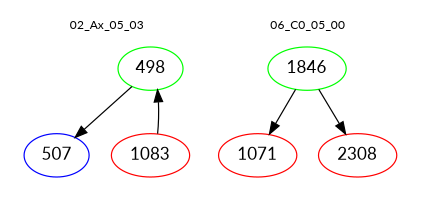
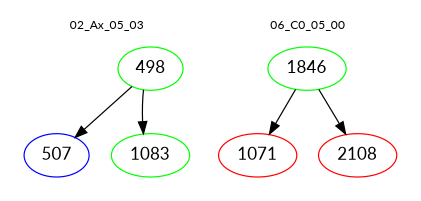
edge "1083" -> "498": reversed
node "1083": color red -> green
node "2308": label "2308" -> "2108"
